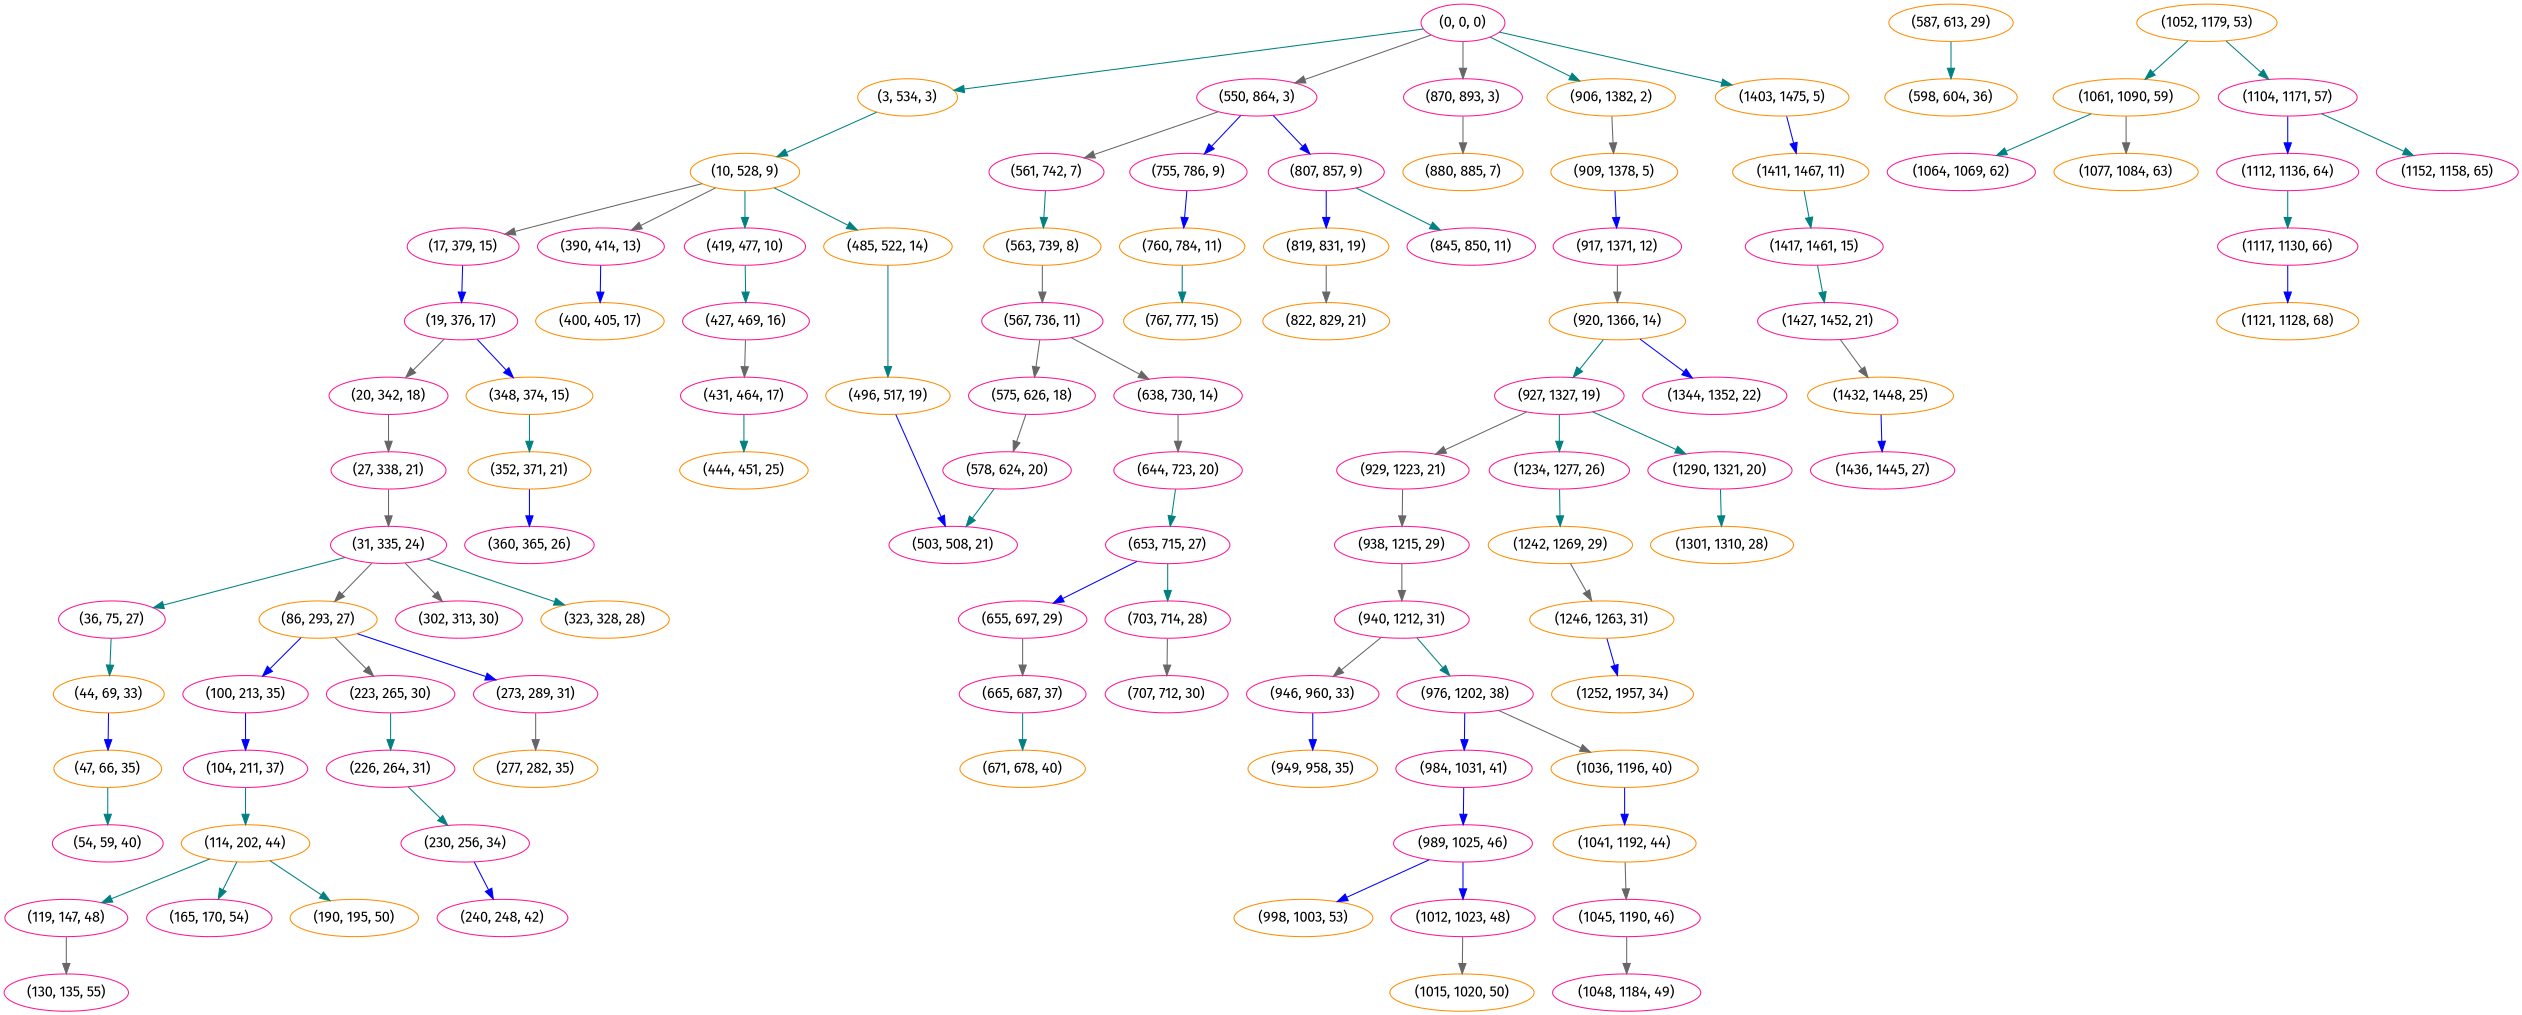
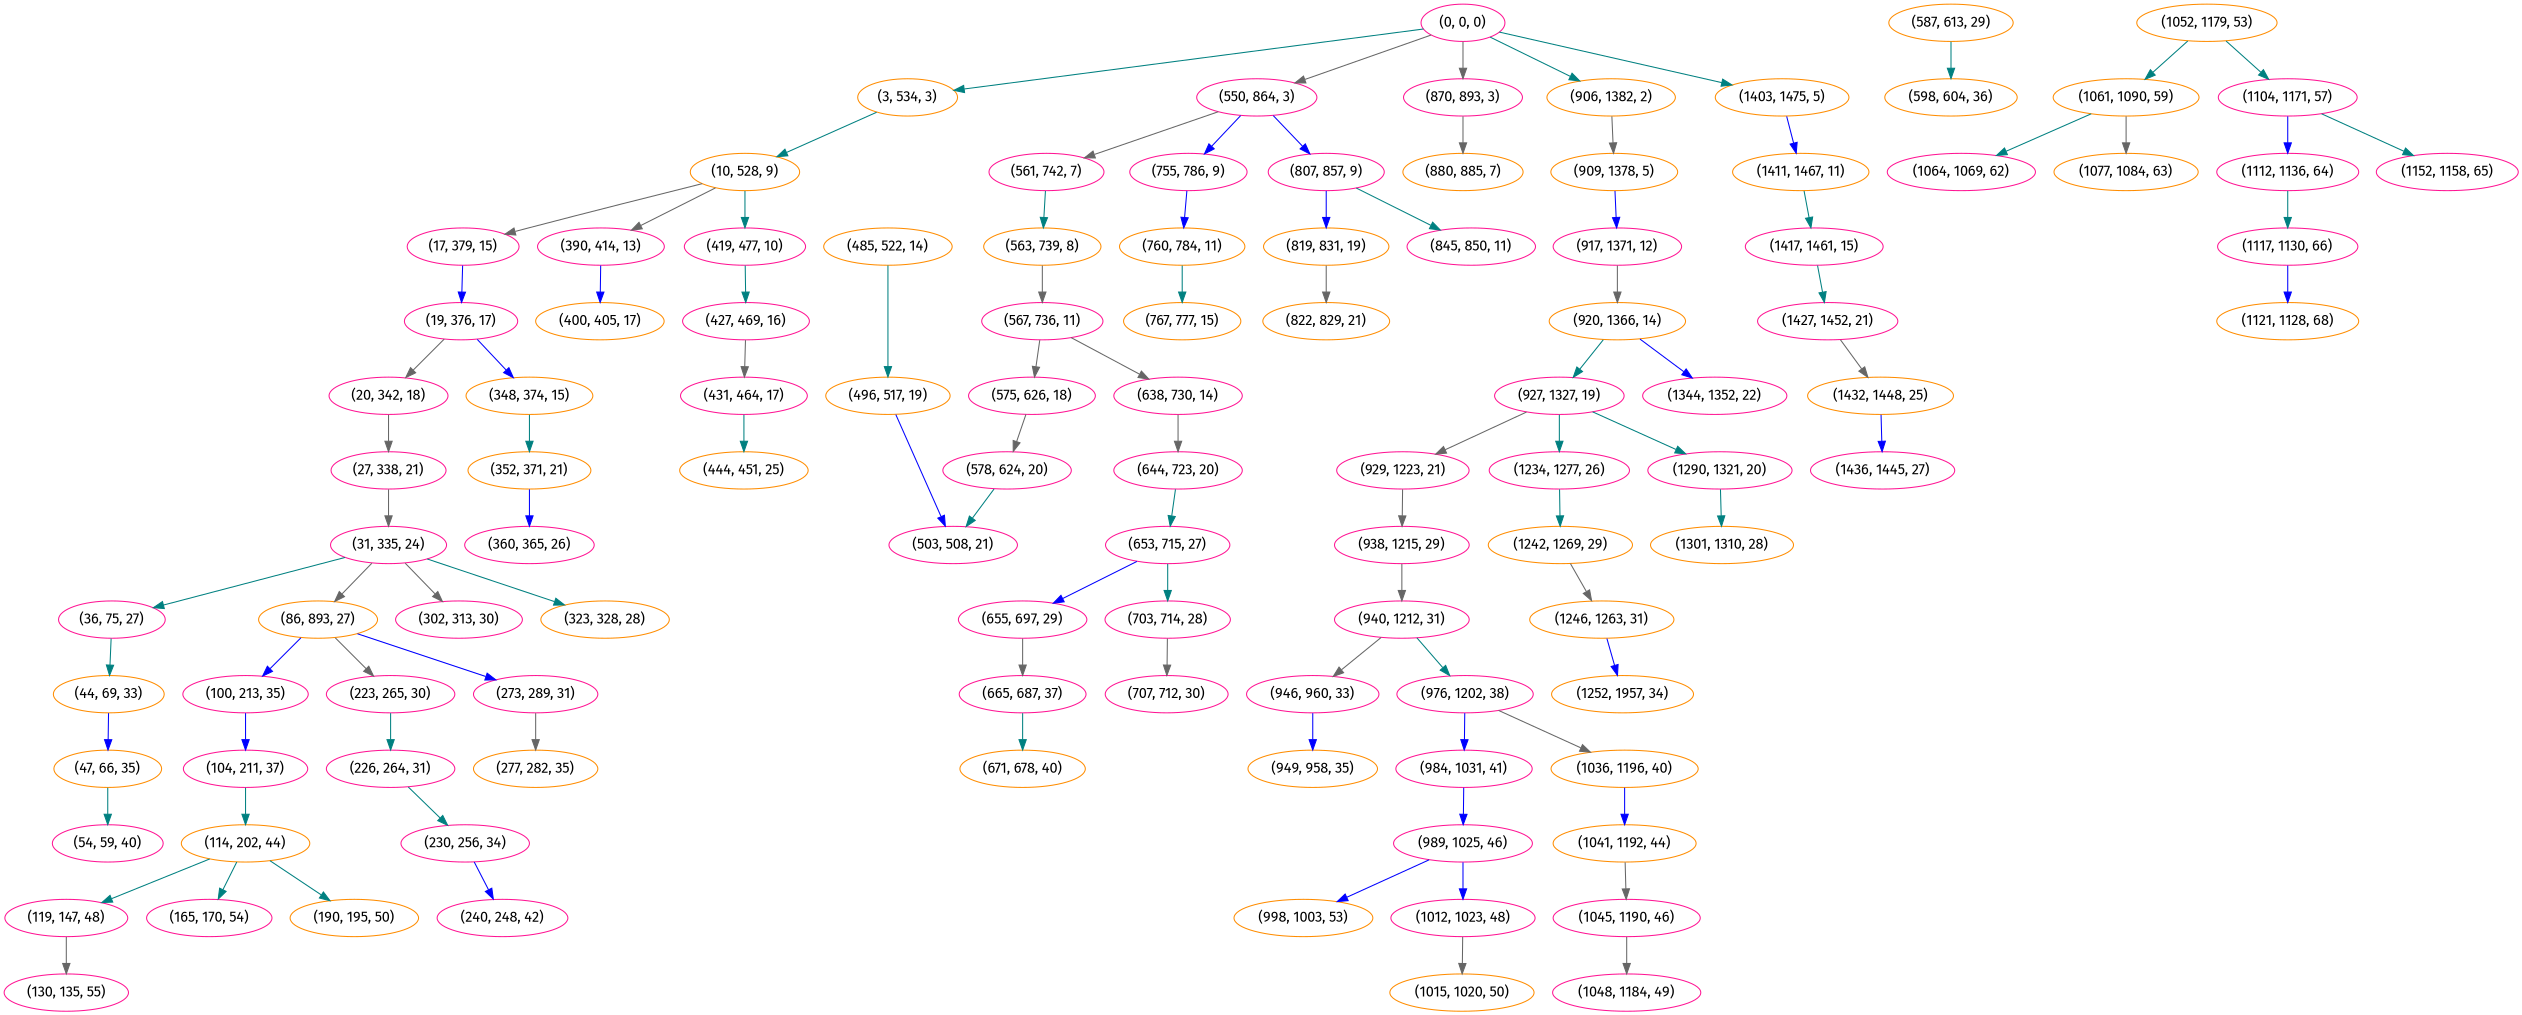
edge "(10, 528, 9)" -> "(485, 522, 14)": removed
node "(86, 293, 27)": label "(86, 293, 27)" -> "(86, 893, 27)"
